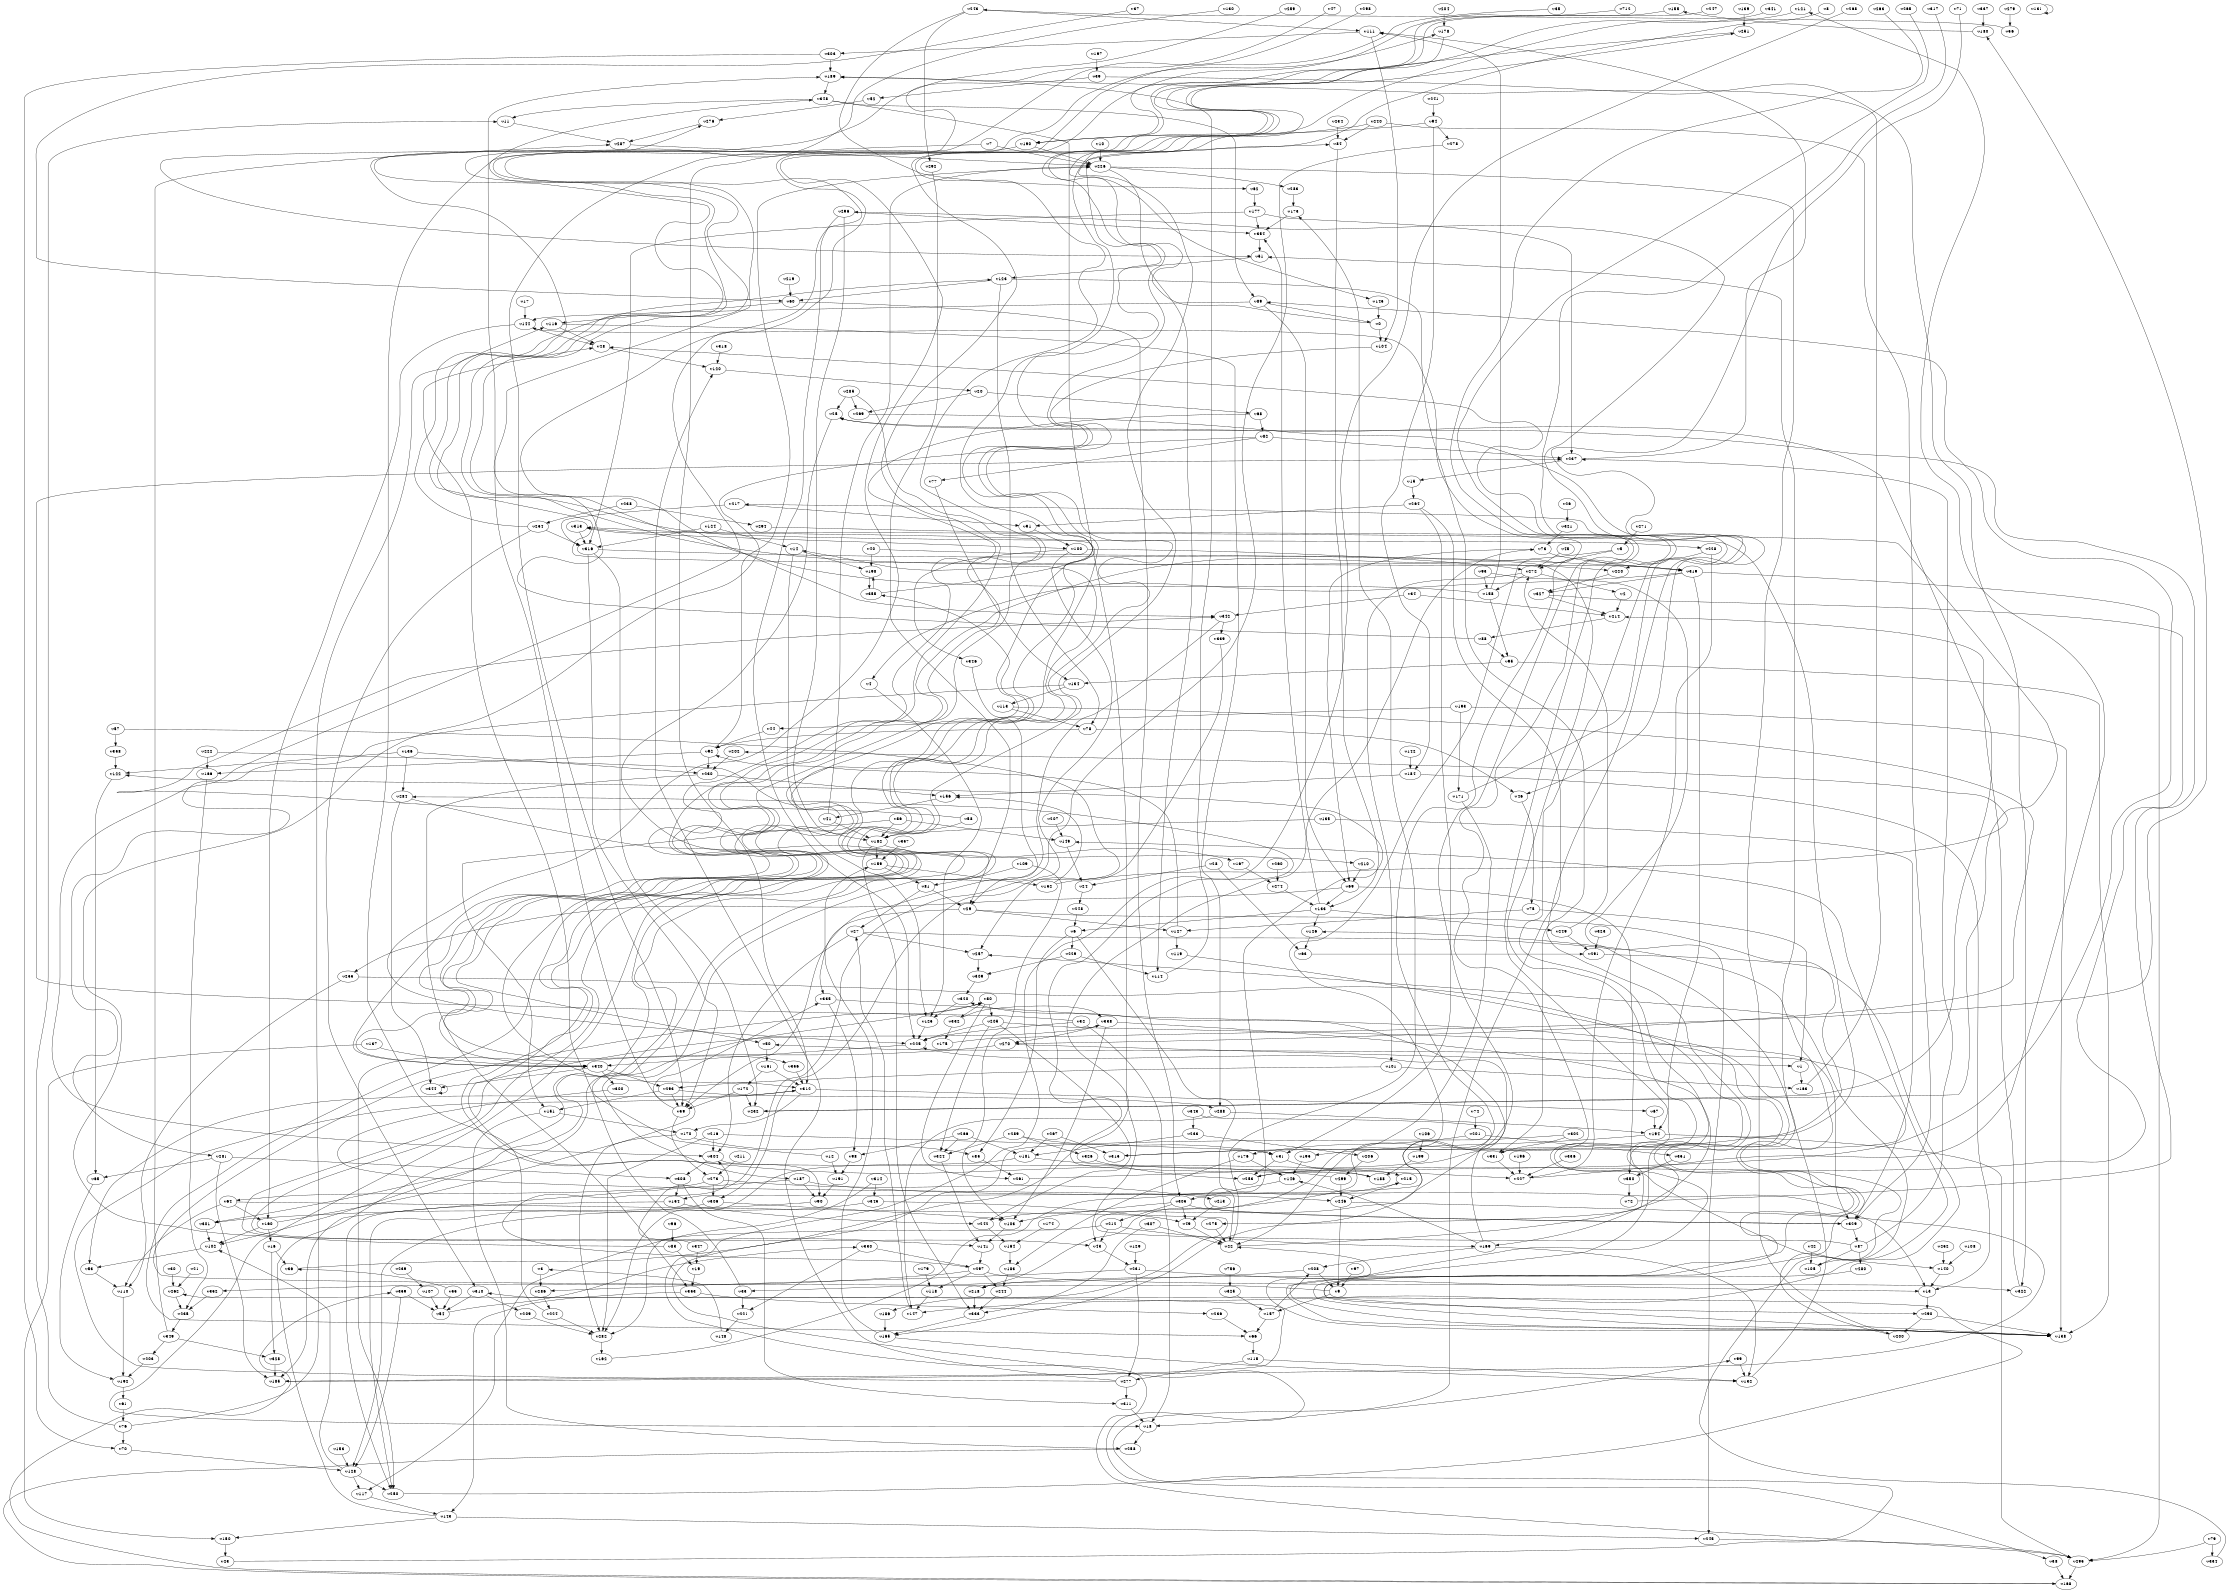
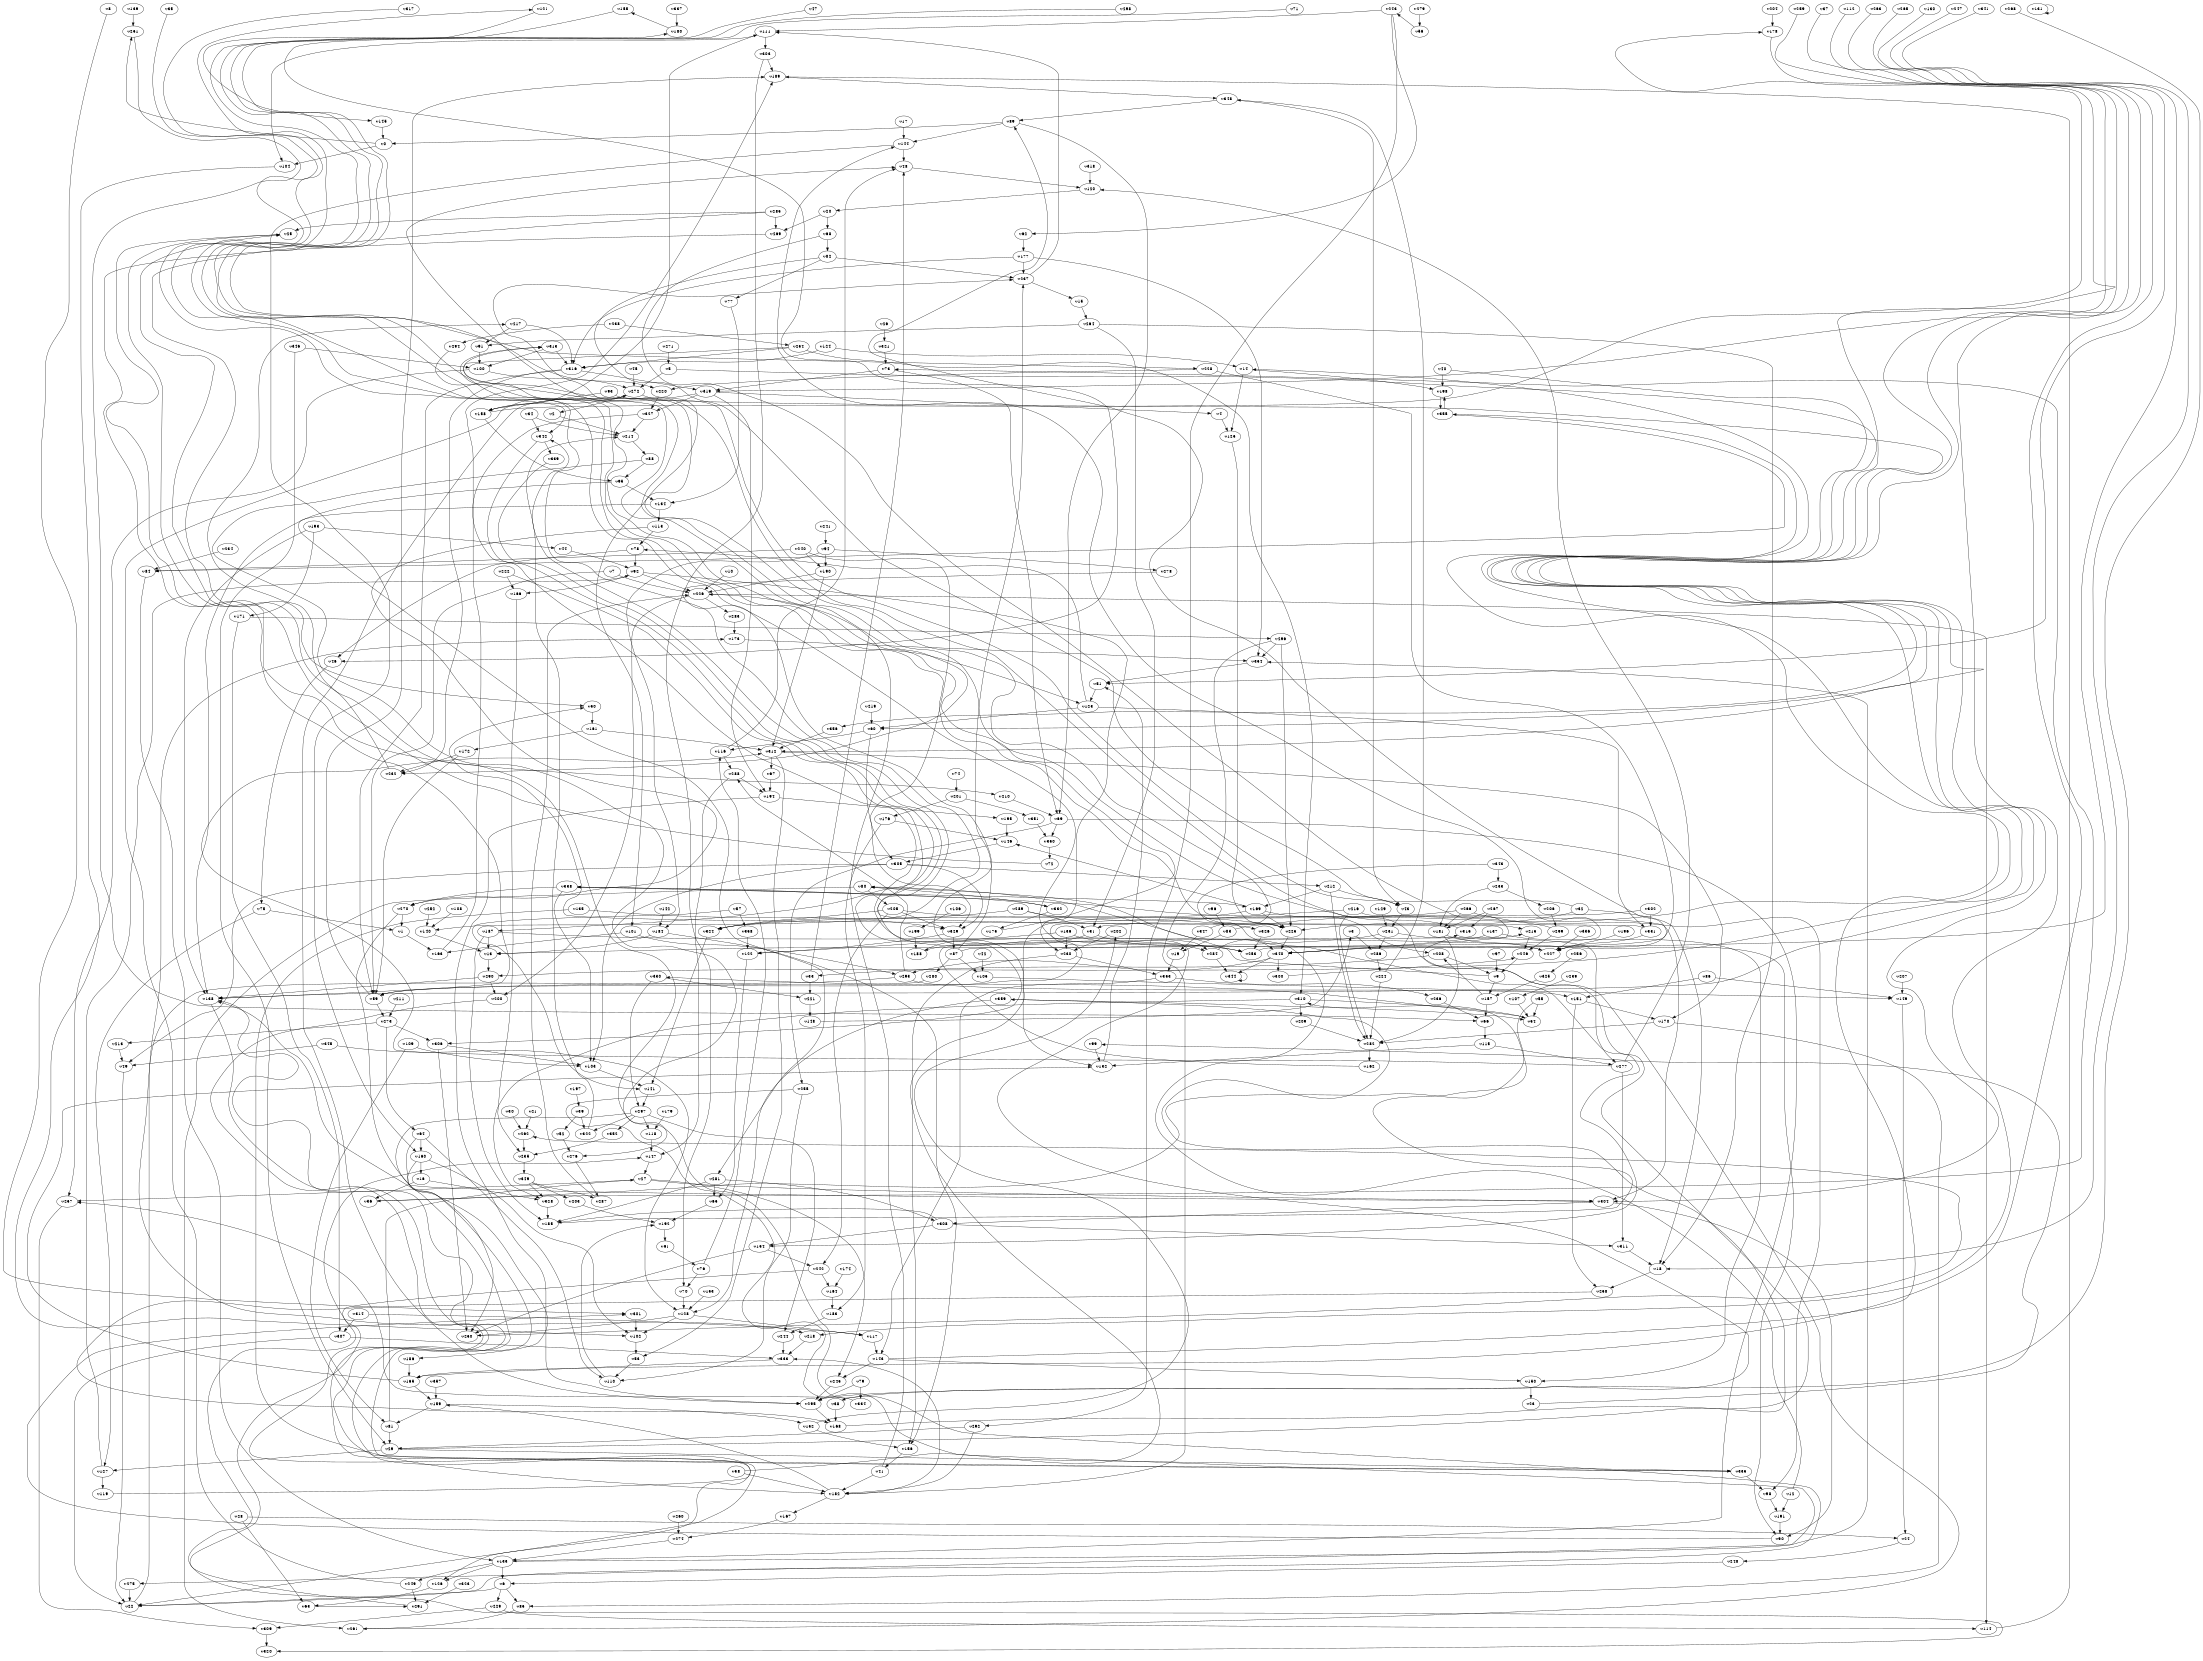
node "v712": label "v712" -> "v112"
node "v11": removed
edge "v100" -> "v346": reversed
edge "v86" -> "v182": now "v292" -> "v182"
edge "v320" -> "v125": removed
edge "v310" -> "v328": added
edge "v171" -> "v22": now "v171" -> "v307"
edge "v314" -> "v345": now "v314" -> "v307"
node "v756": label "v756" -> "v256"
edge "v246" -> "v185": now "v308" -> "v185"
